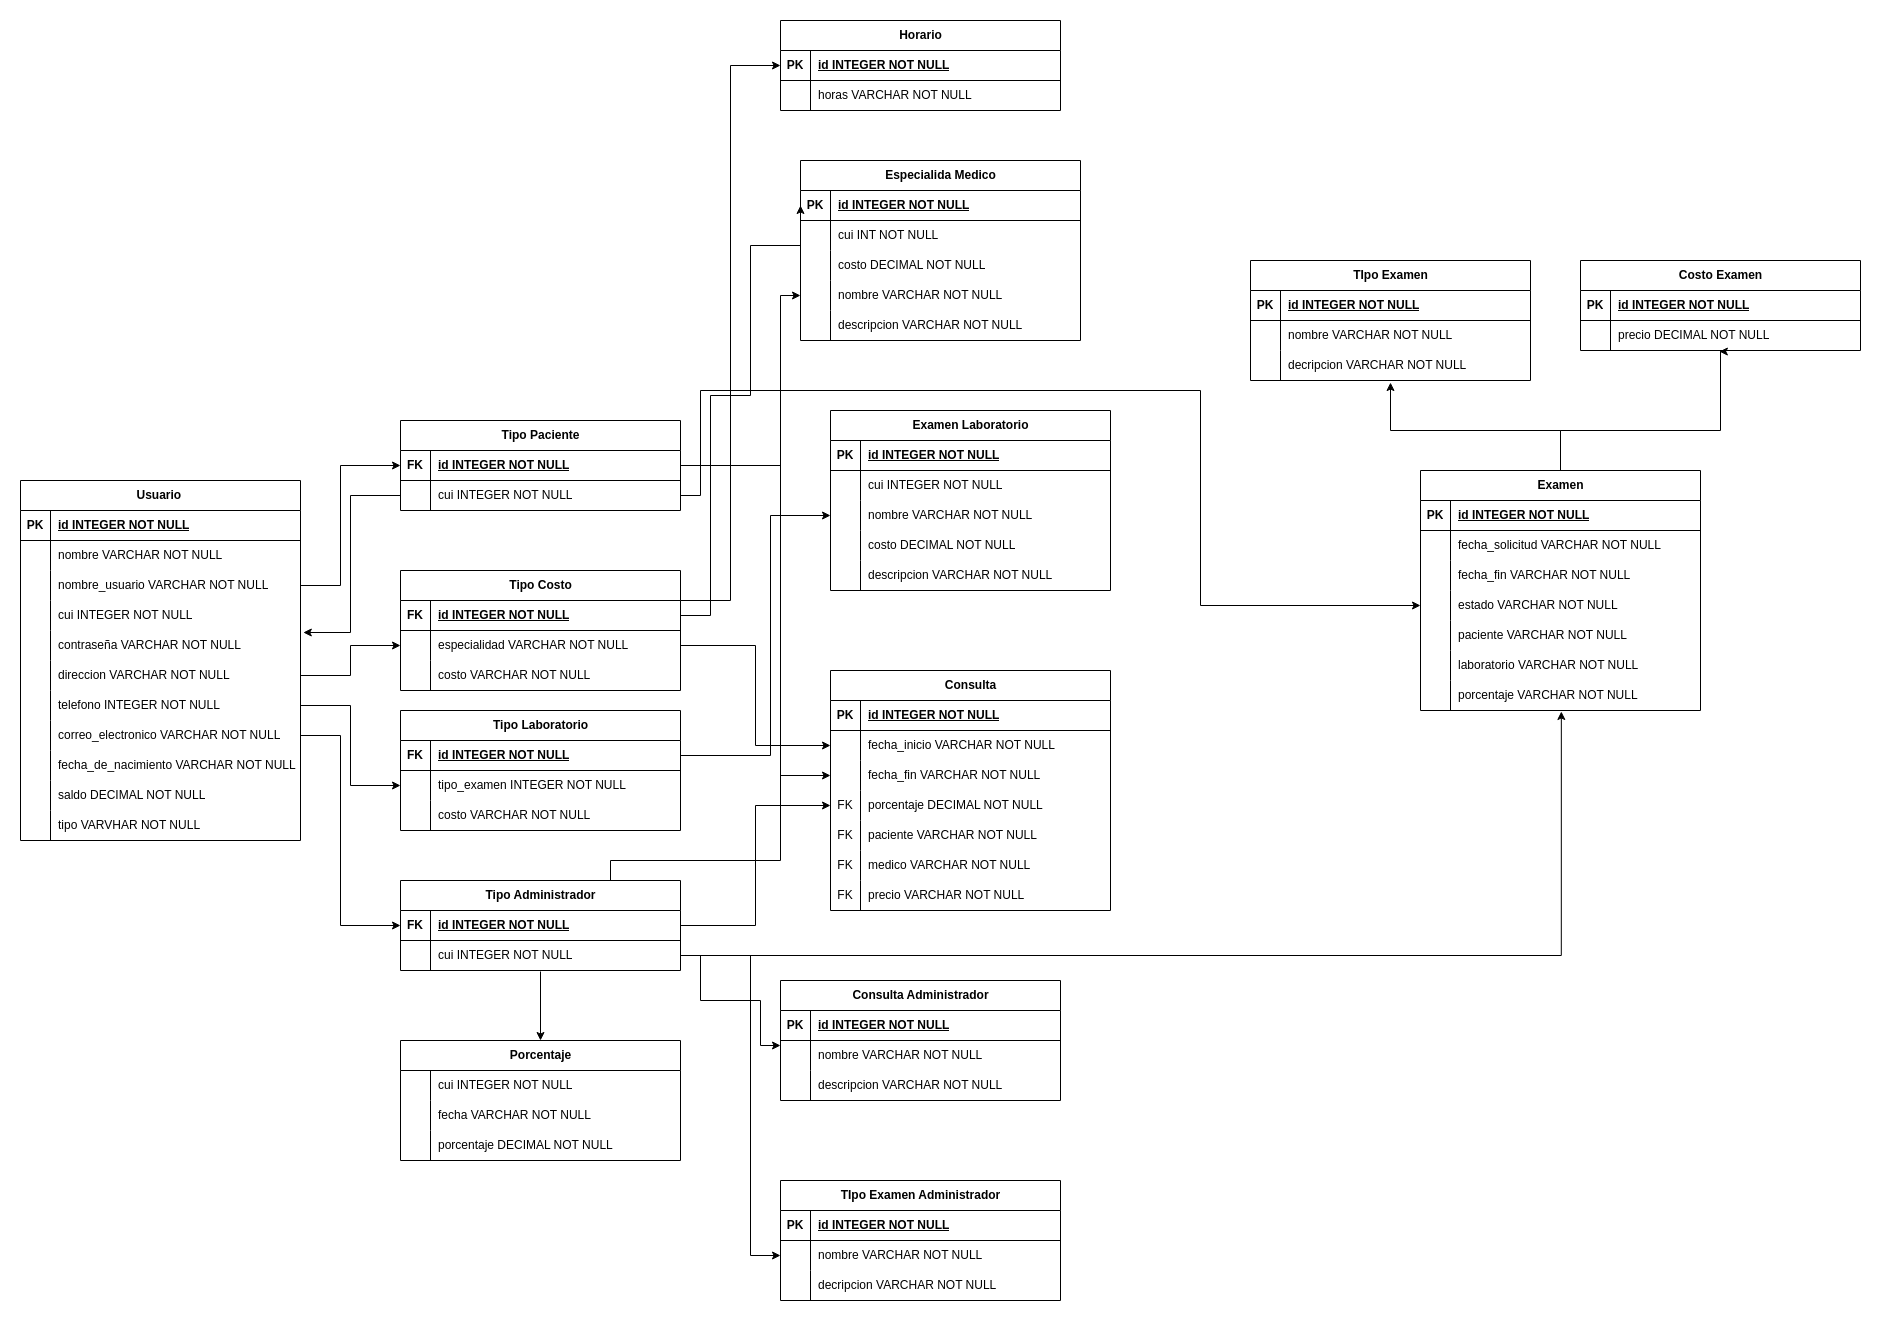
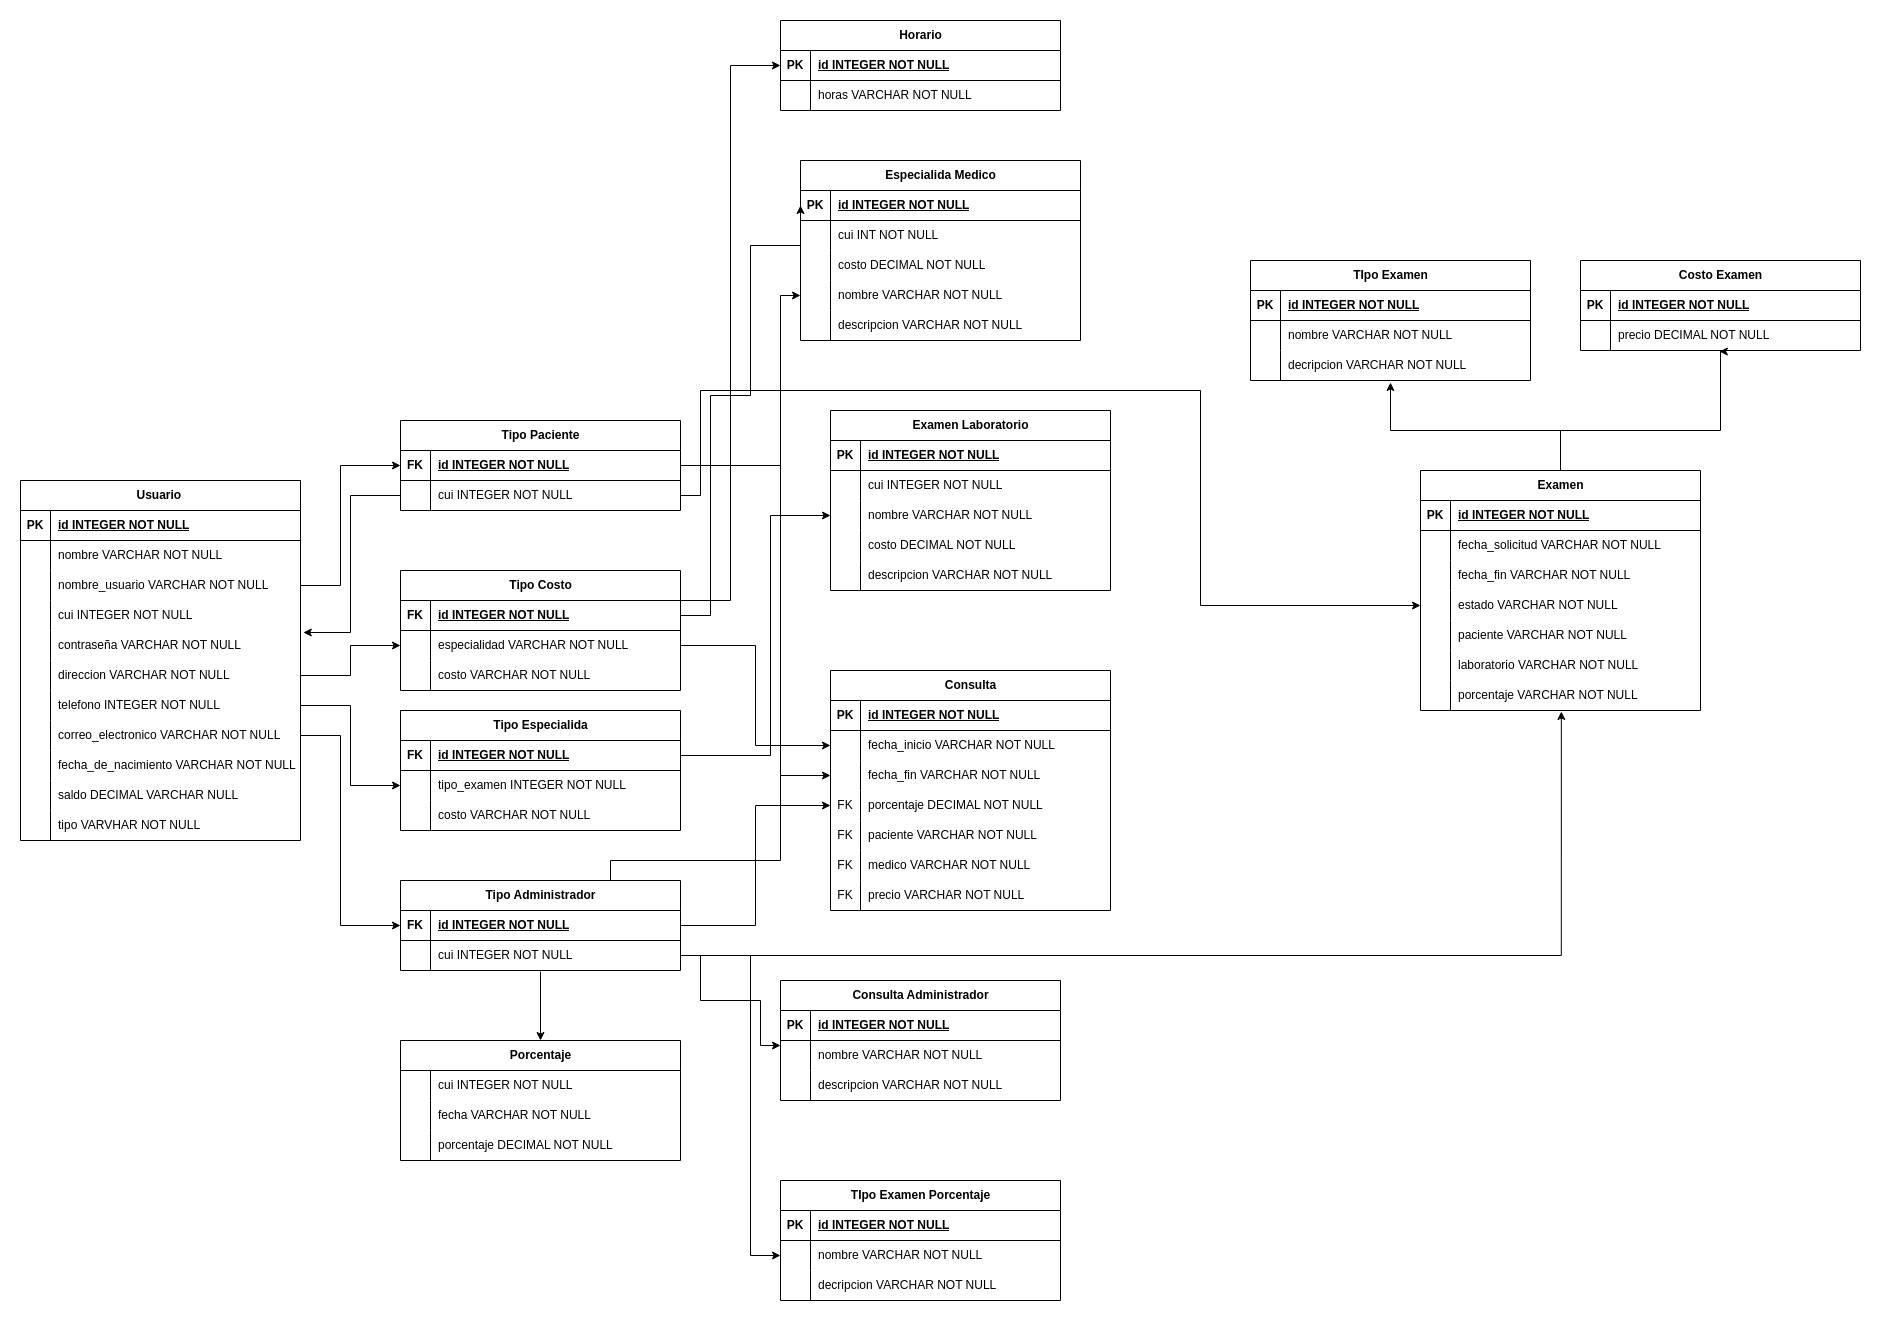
node "Tipo Laboratorio": label "Tipo Laboratorio" -> "Tipo Especialida"
node "saldo DECIMAL NOT NULL": label "saldo DECIMAL NOT NULL" -> "saldo DECIMAL VARCHAR NULL"
node "TIpo Examen Administrador": label "TIpo Examen Administrador" -> "TIpo Examen Porcentaje"
